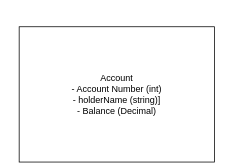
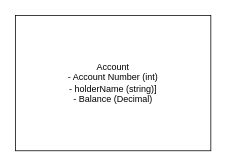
node "Account - Account Number (int) - holderName (string)] - Balance (Decimal)": moved (117, 94) -> (113, 83)
